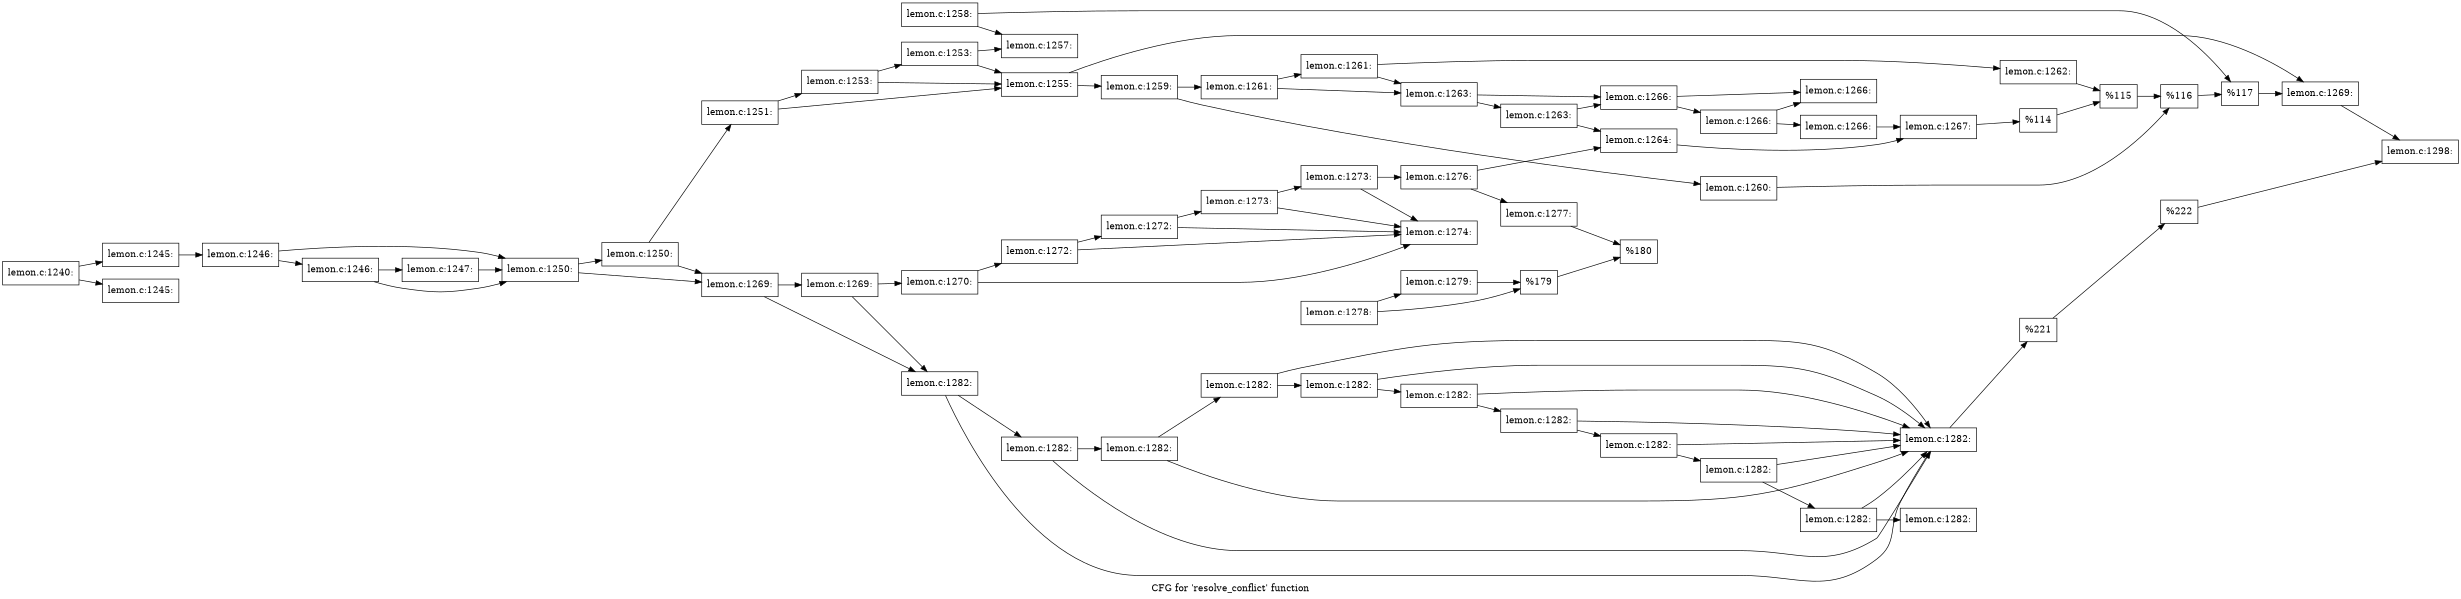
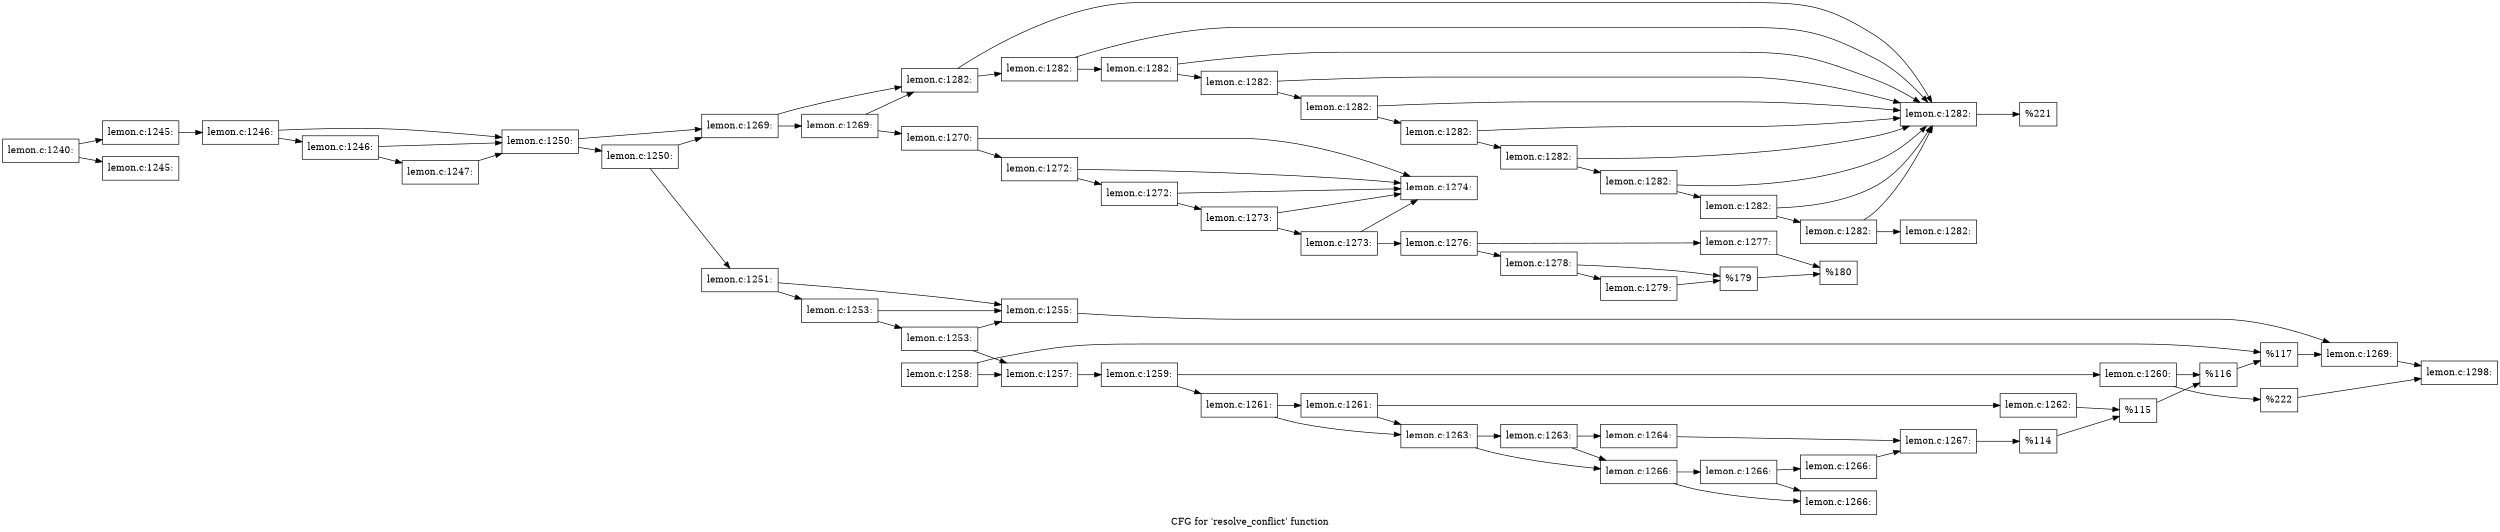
edge "lemon.c:1255:" -> "lemon.c:1259:": now "lemon.c:1257:" -> "lemon.c:1259:"
edge "lemon.c:1276:" -> "lemon.c:1264:": now "lemon.c:1276:" -> "lemon.c:1278:"
edge "%221" -> "%222": now "lemon.c:1260:" -> "%222"
